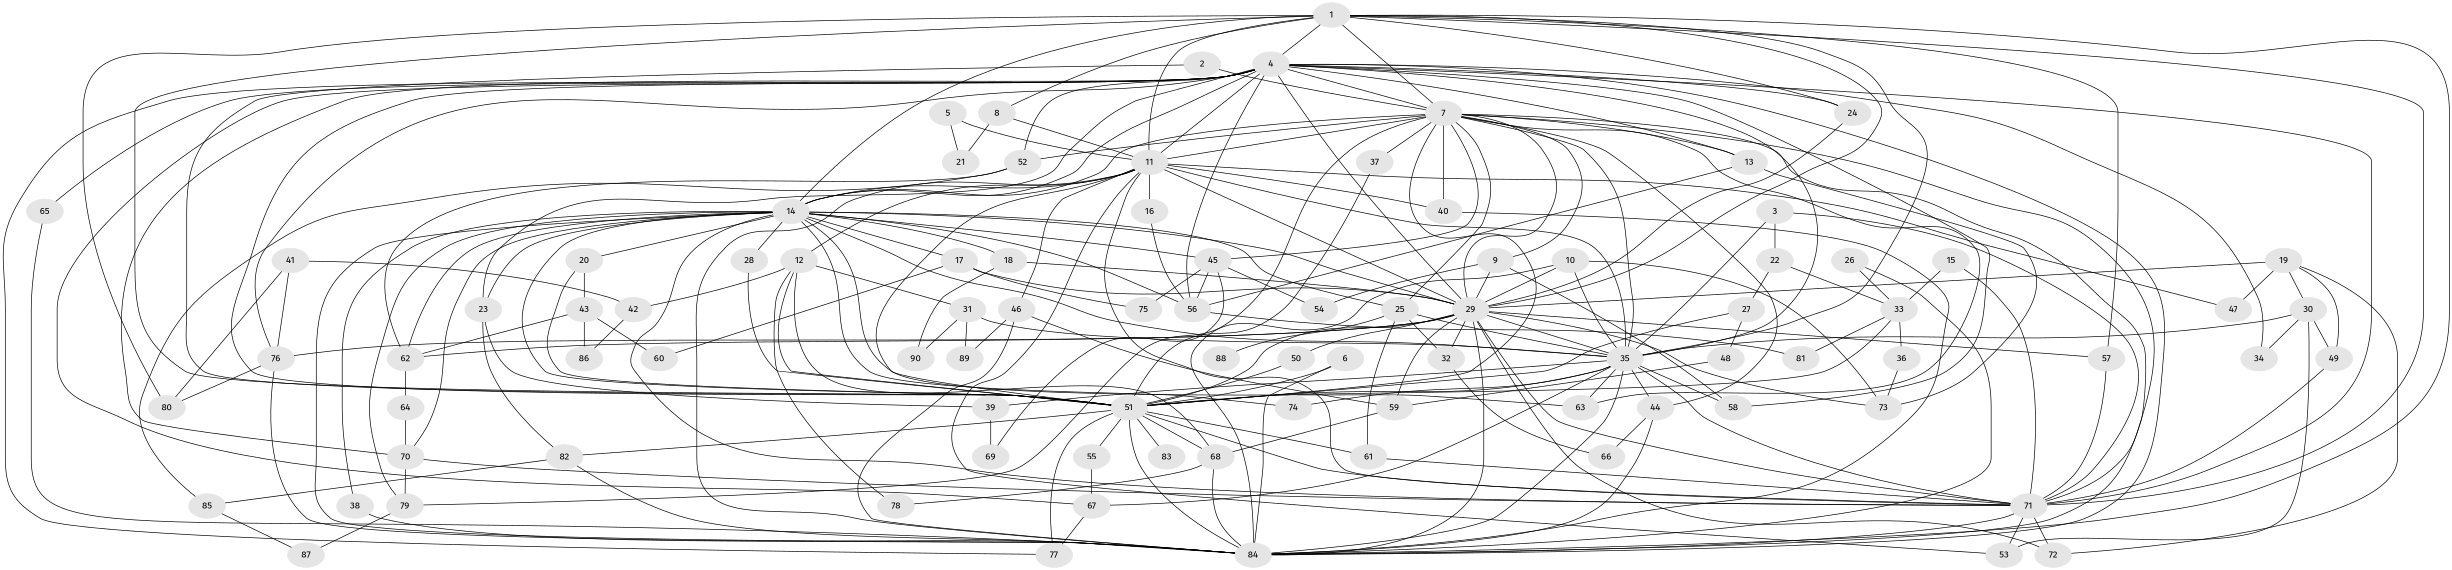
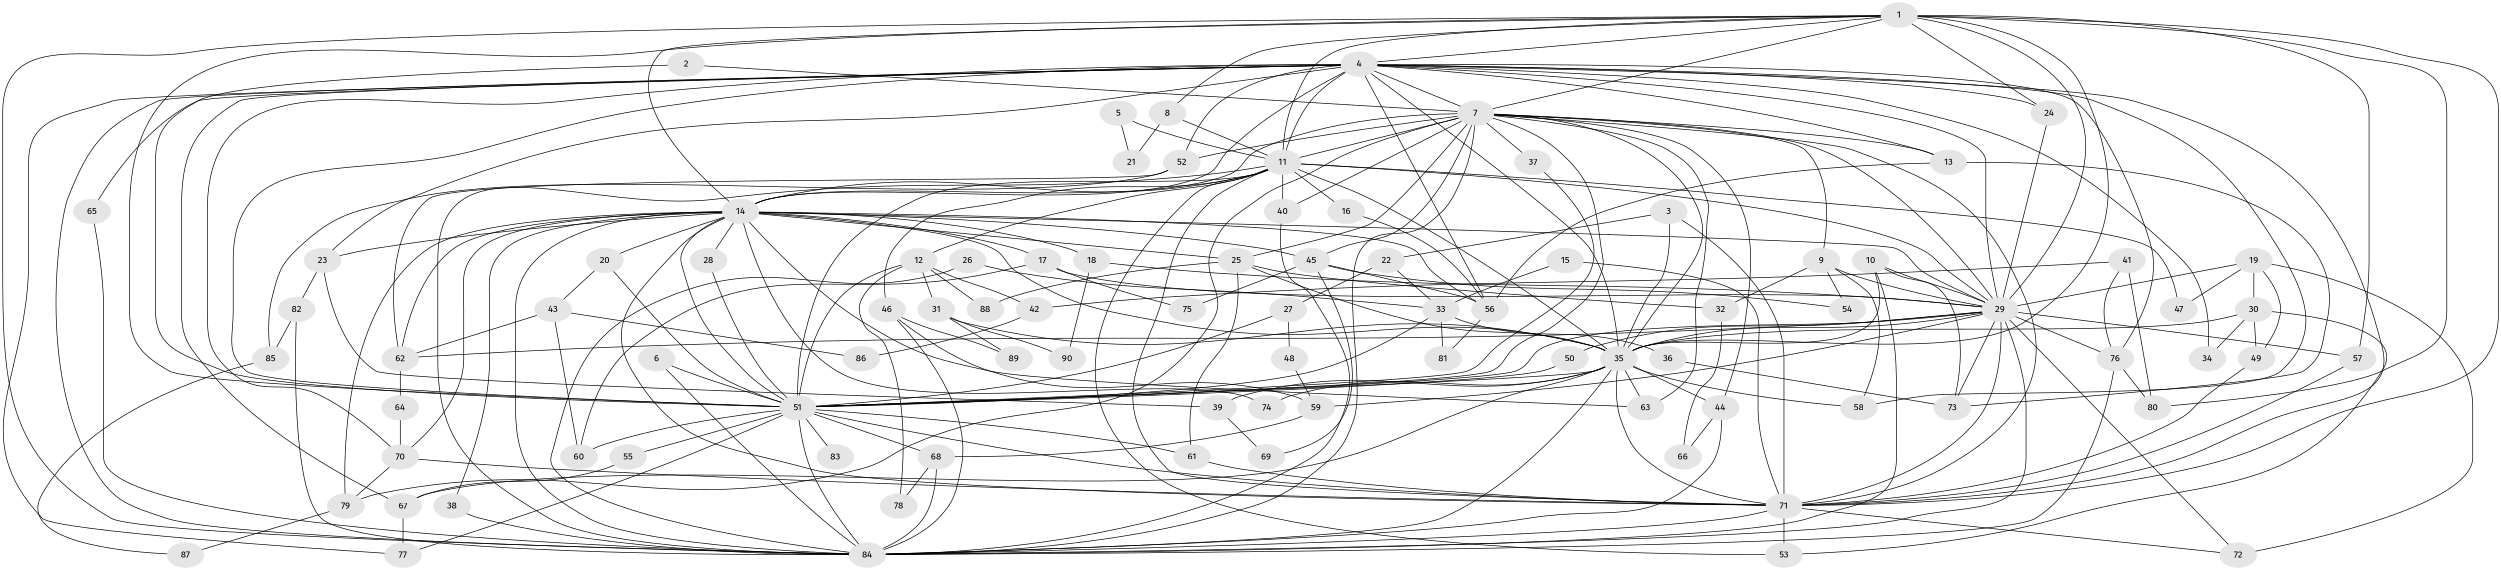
edge "29" -- "32": now "9" -- "32"
edge "12" -- "68": now "12" -- "88"
edge "51" -- "82": now "51" -- "60"
